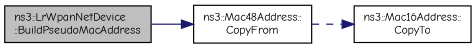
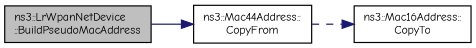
node "ns3::Mac48Address:: CopyFrom": label "ns3::Mac48Address:: CopyFrom" -> "ns3::Mac44Address:: CopyFrom"
